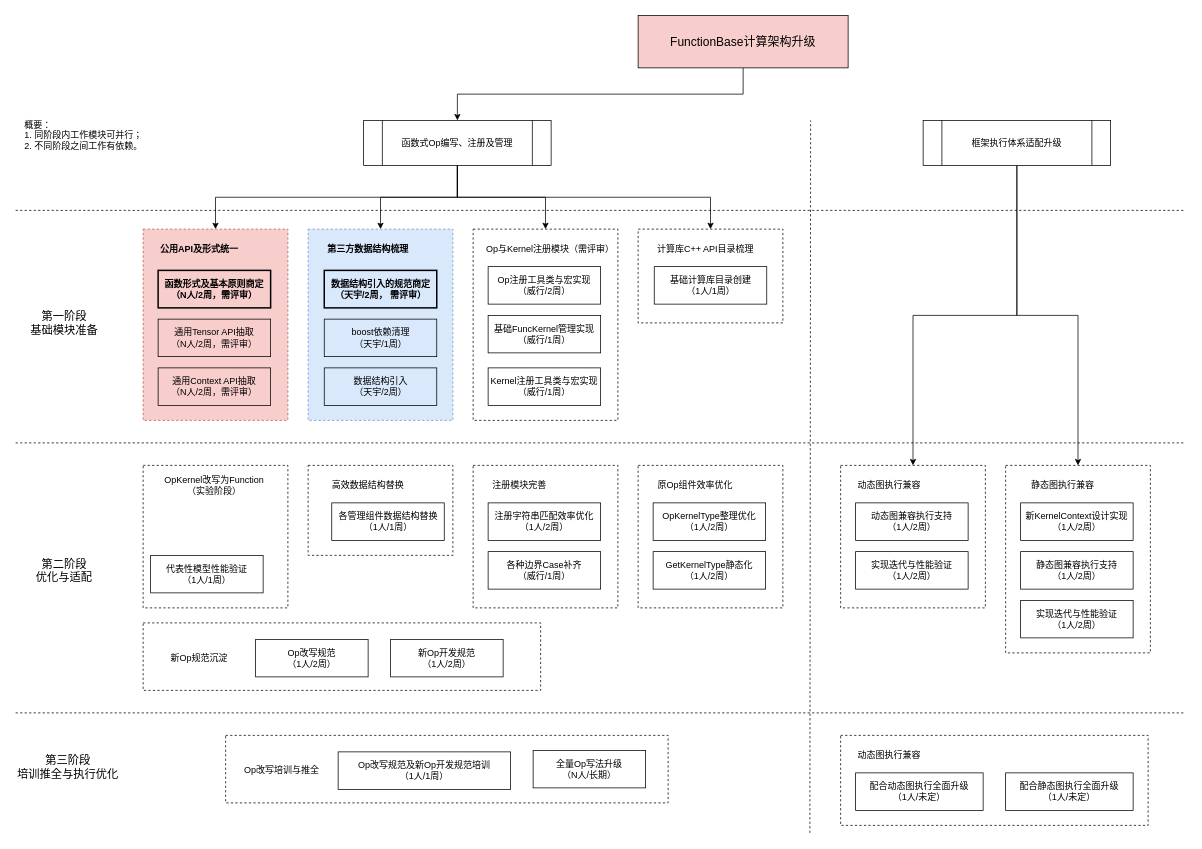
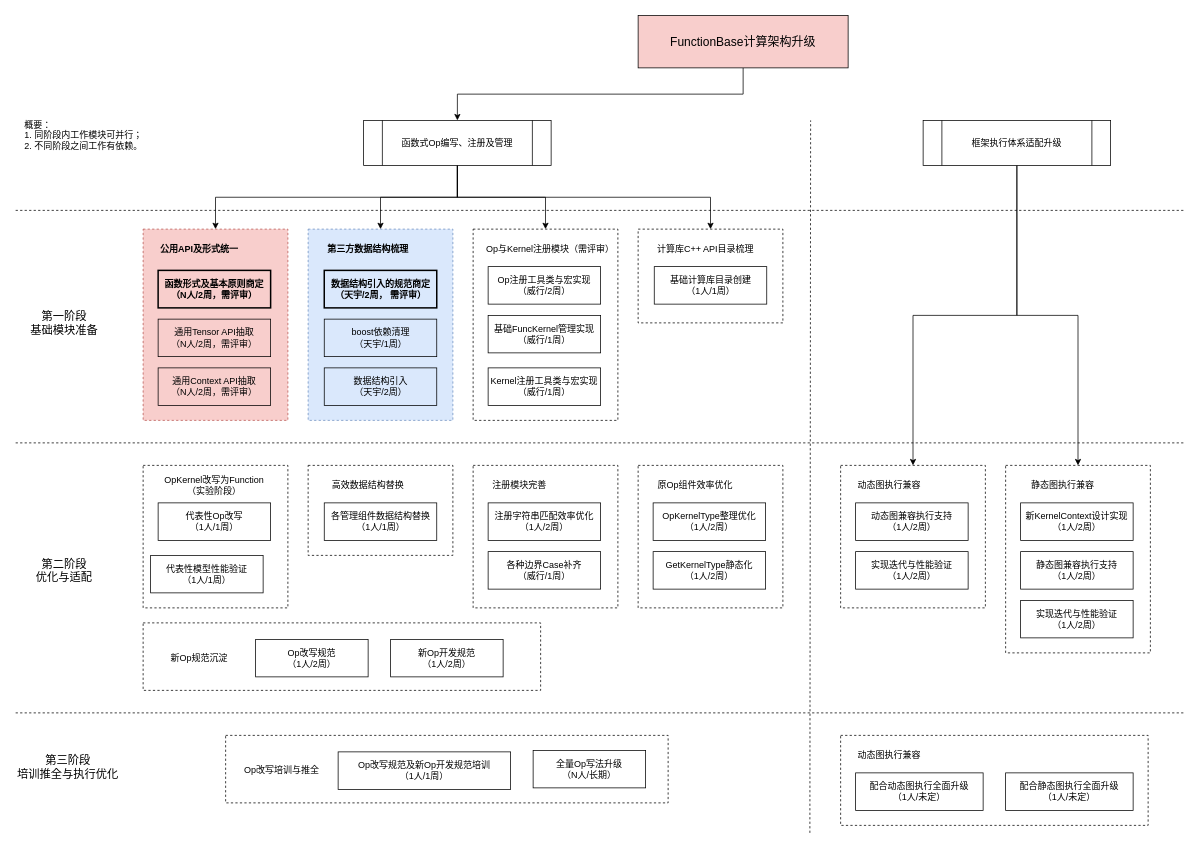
node "代表性Op改写 （1人/1周）": added
node "各管理组件数据结构替换 （1人/1周）": moved (388, 522) -> (380, 522)
